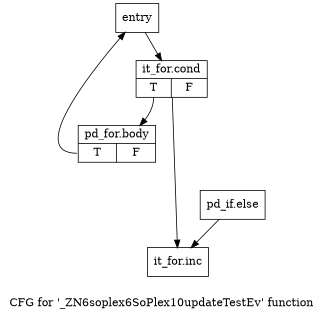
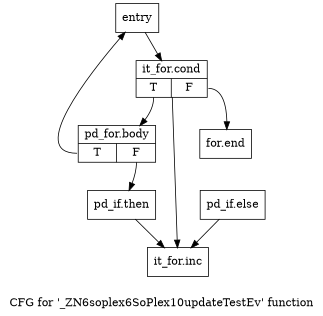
node "for.end": added
node "pd_if.then": added
